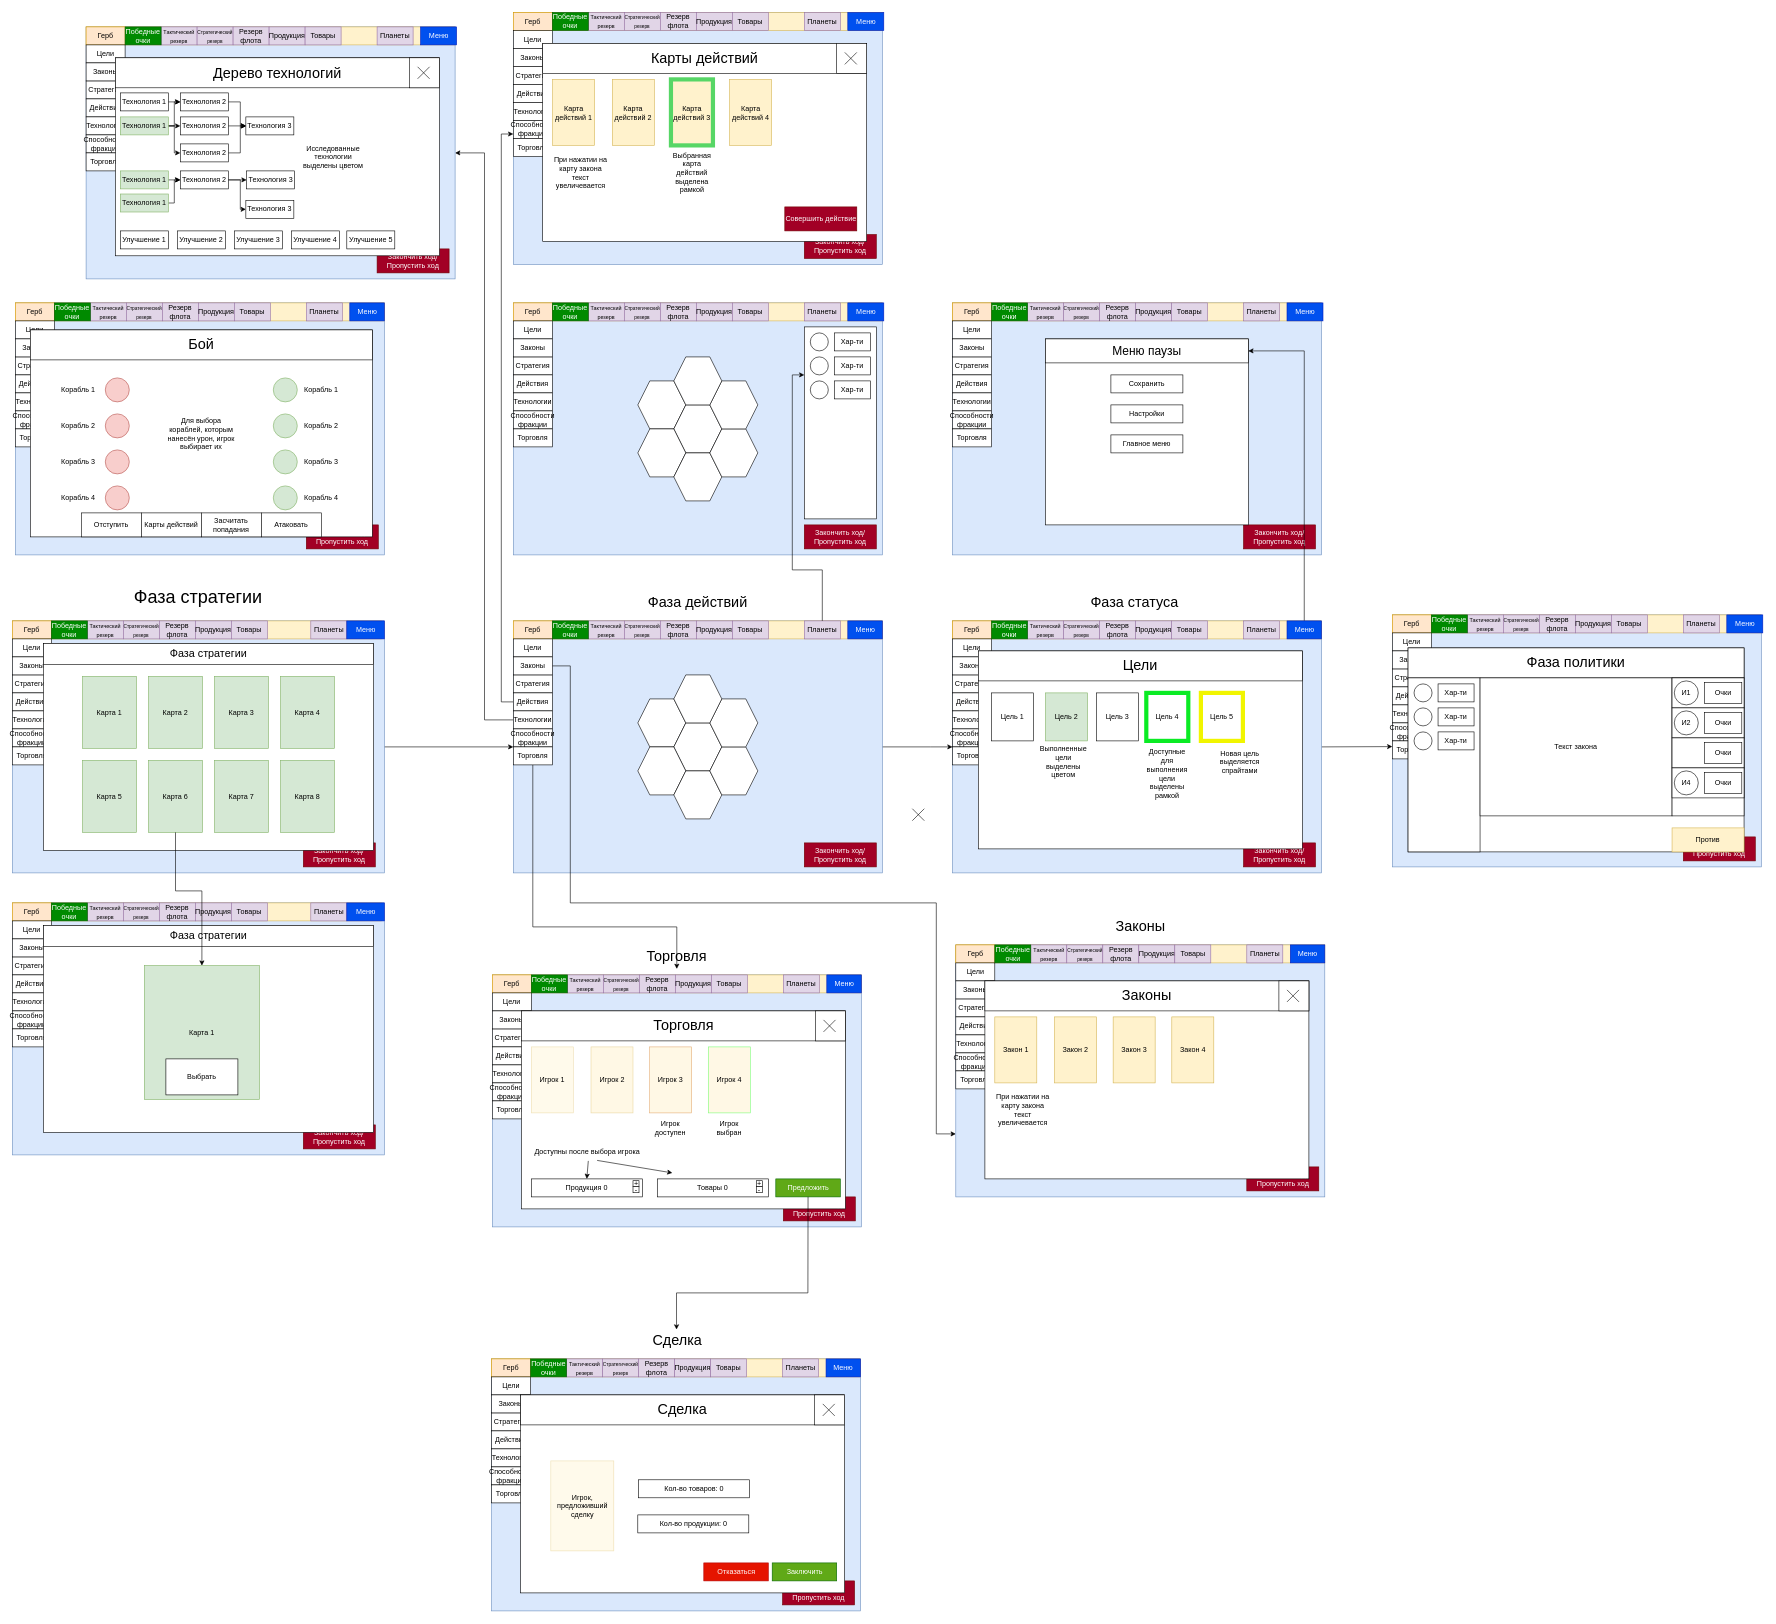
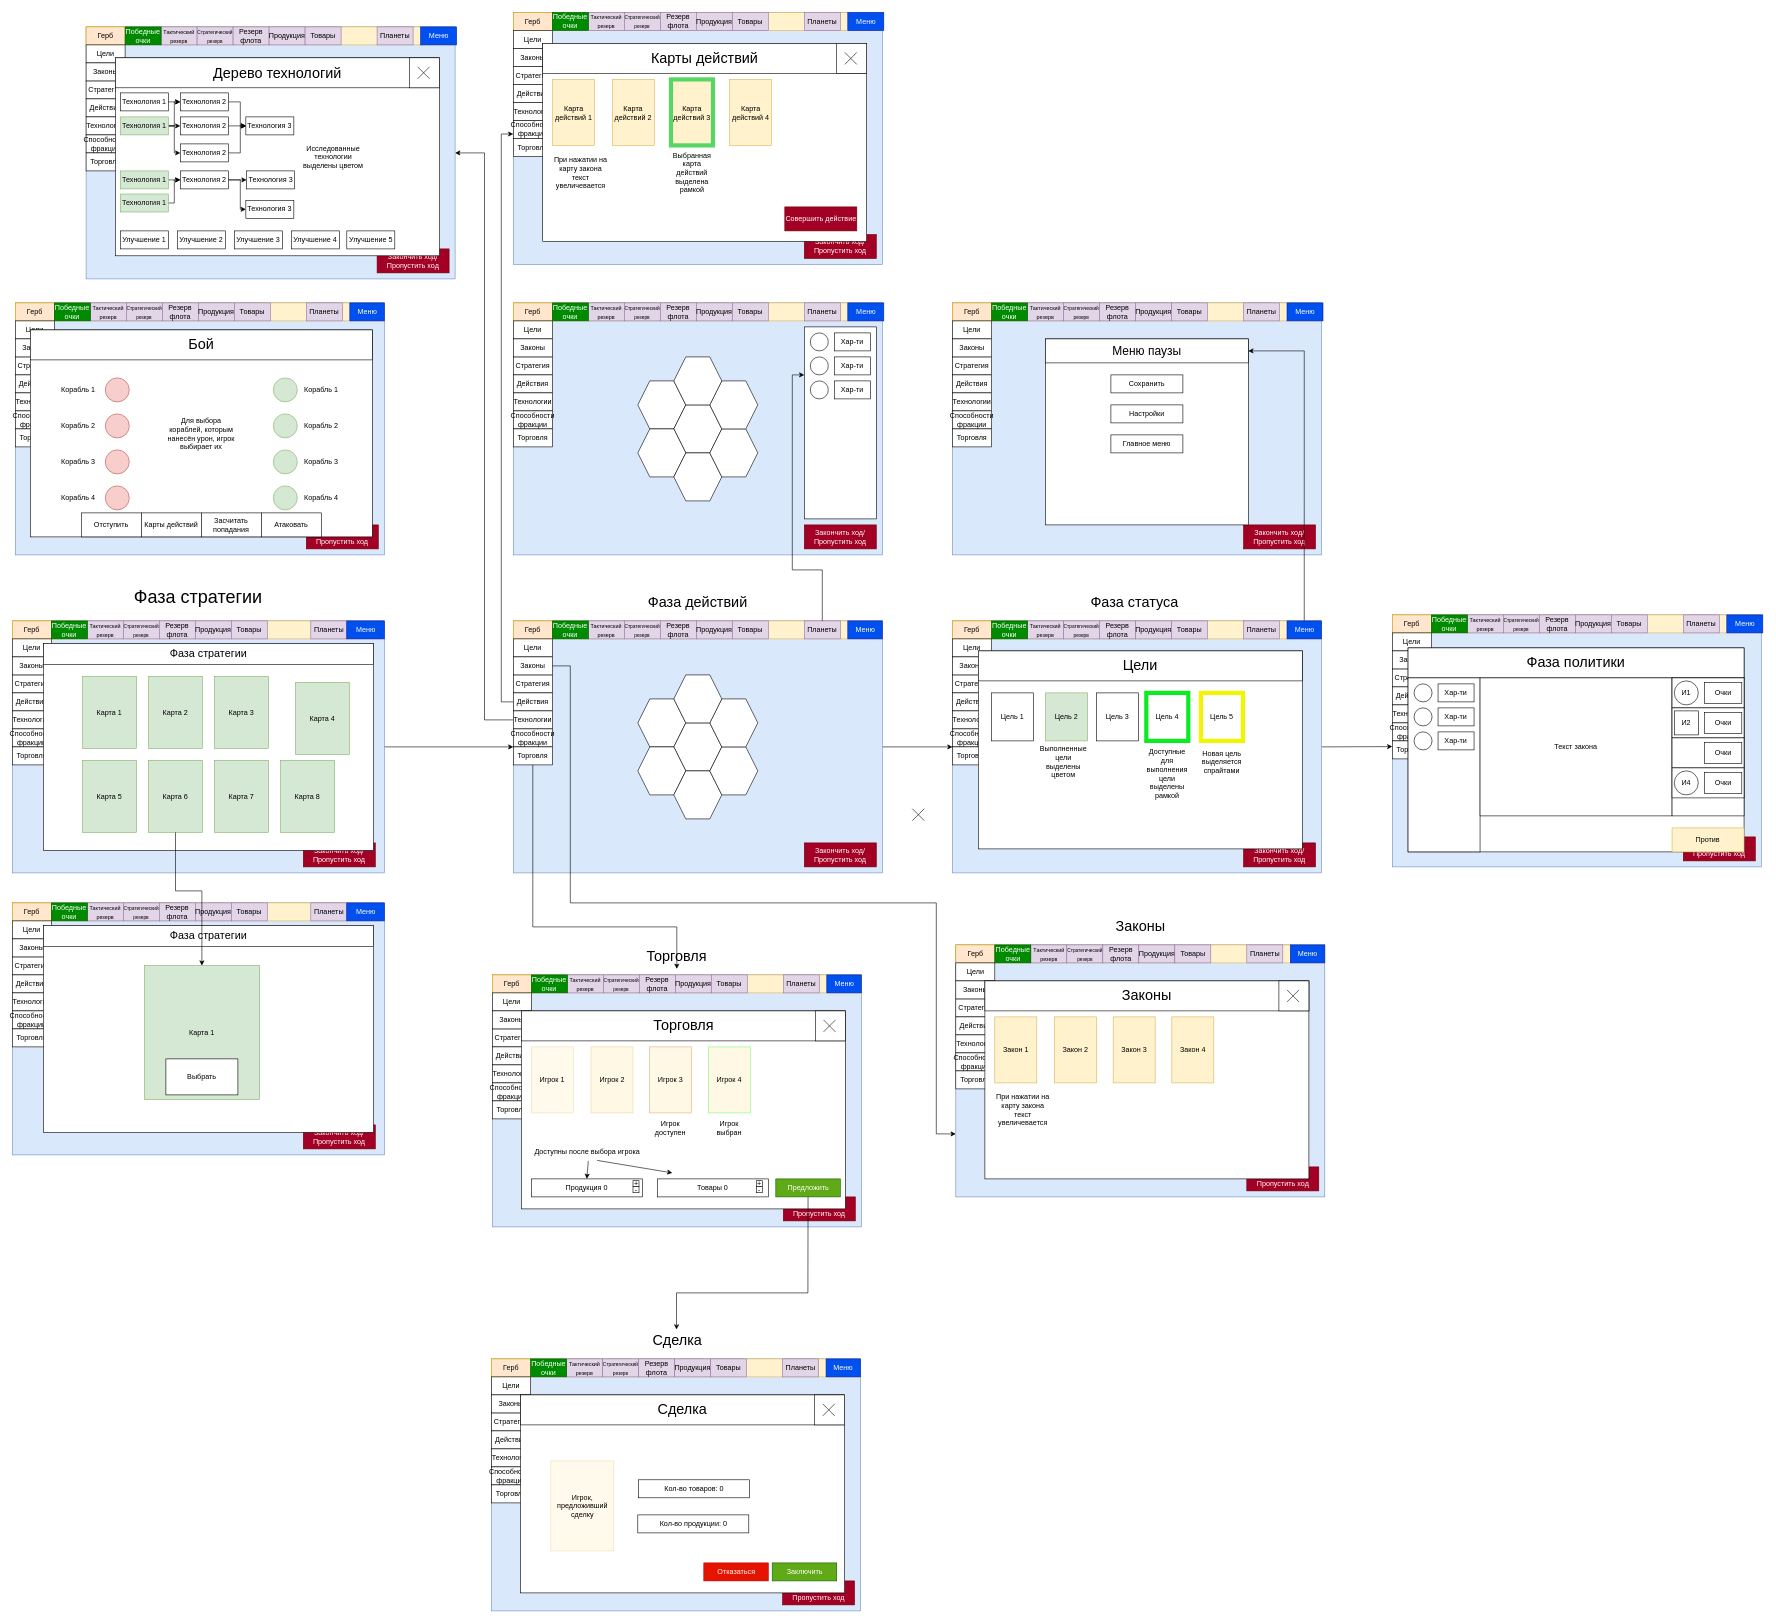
node "Карта 4": moved (308, 712) -> (323, 718)
node "И2": shape ellipse -> rectangle
node "Новая цель выделяется спрайтами": moved (1240, 762) -> (1222, 762)
